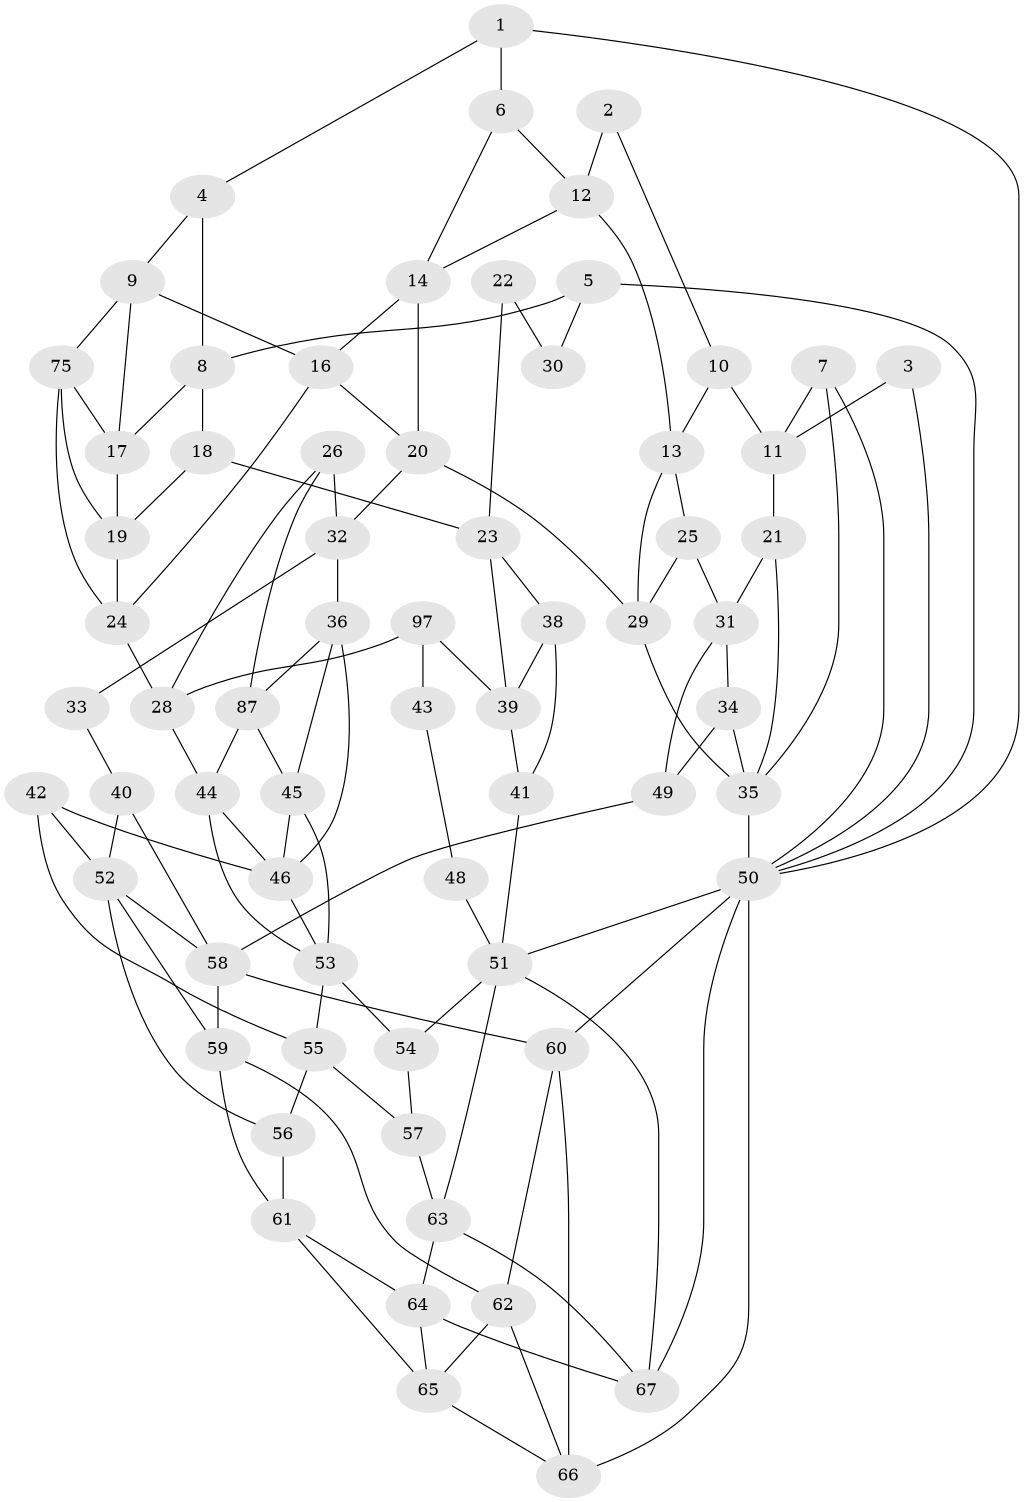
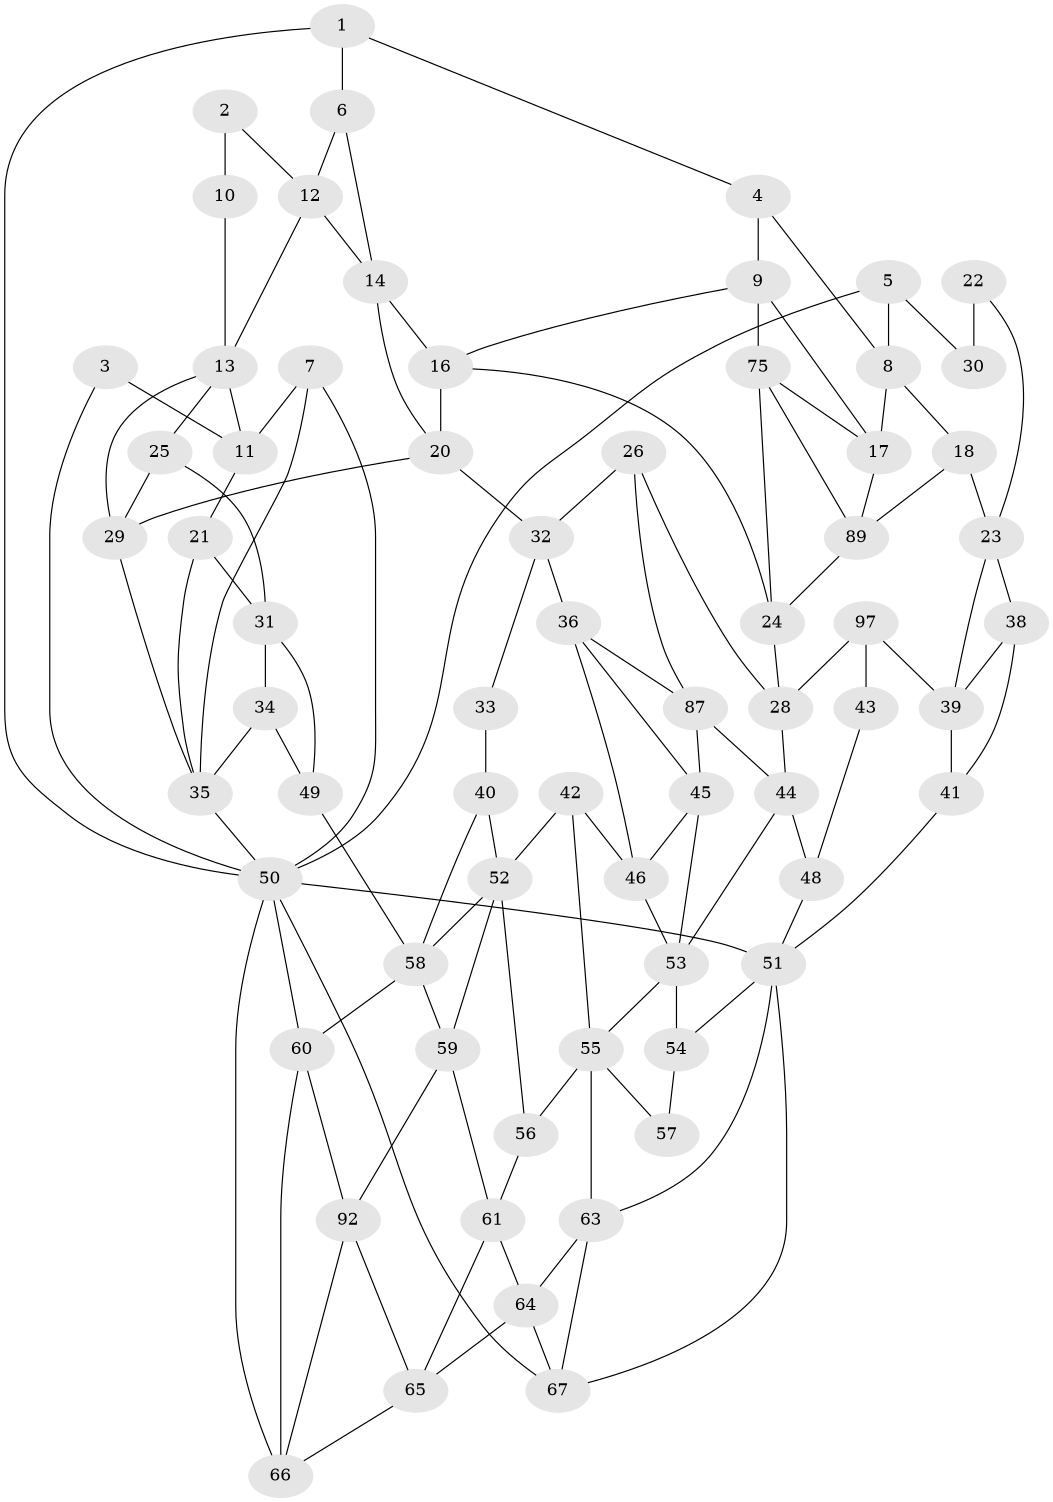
edge "10" -- "11": now "13" -- "11"
node "19": label "19" -> "89"
edge "44" -- "46": now "44" -- "48"
edge "57" -- "63": now "55" -- "63"
node "62": label "62" -> "92"
